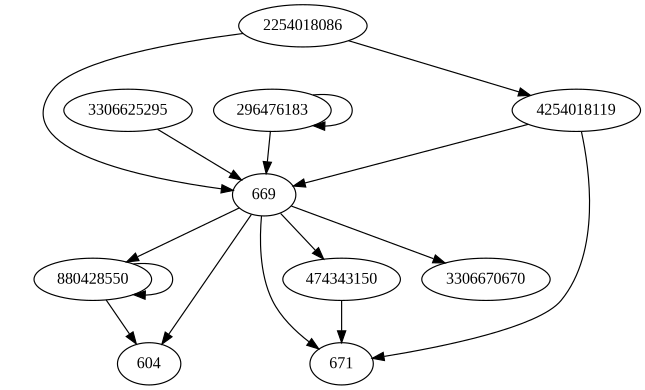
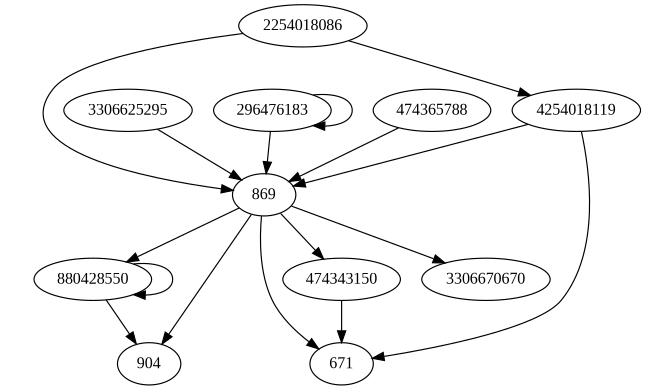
node "474365788": added
node "669": label "669" -> "869"
node "604": label "604" -> "904"
